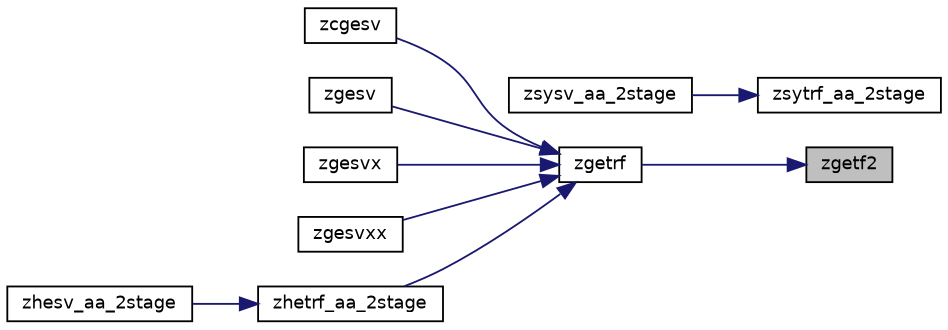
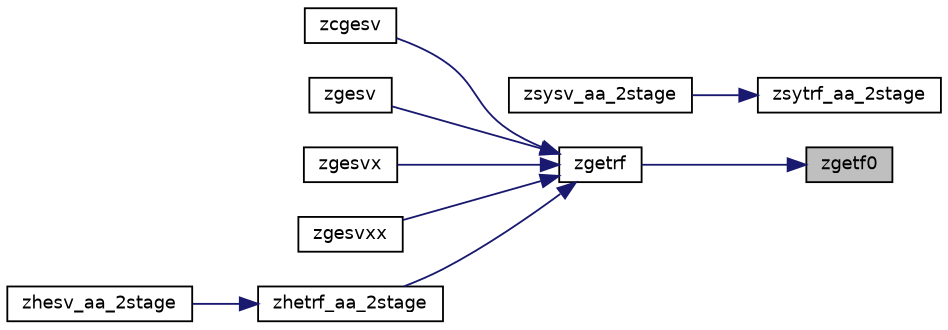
node "zgetf2": label "zgetf2" -> "zgetf0"
